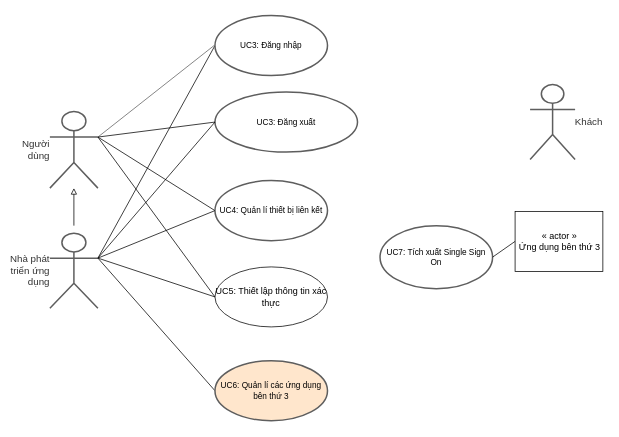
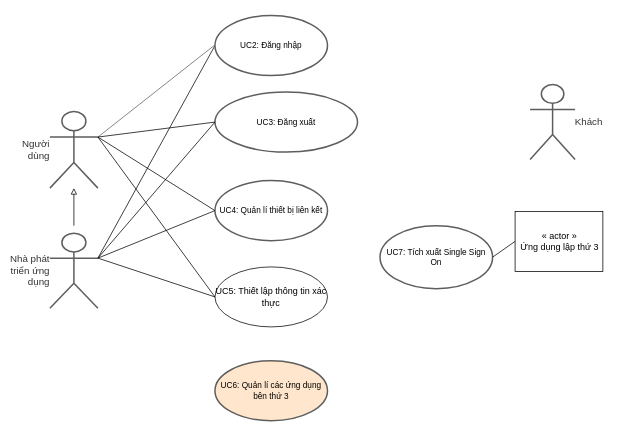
node "UC3: Đăng nhập": label "UC3: Đăng nhập" -> "UC2: Đăng nhập"
node "« actor » Ứng dụng bên thứ 3": label "« actor » Ứng dụng bên thứ 3" -> "« actor » Ứng dụng lập thứ 3"
edge "Nhà phát triển ứng dụng" -- "UC6: Quản lí các ứng dụng bên thứ 3": removed
